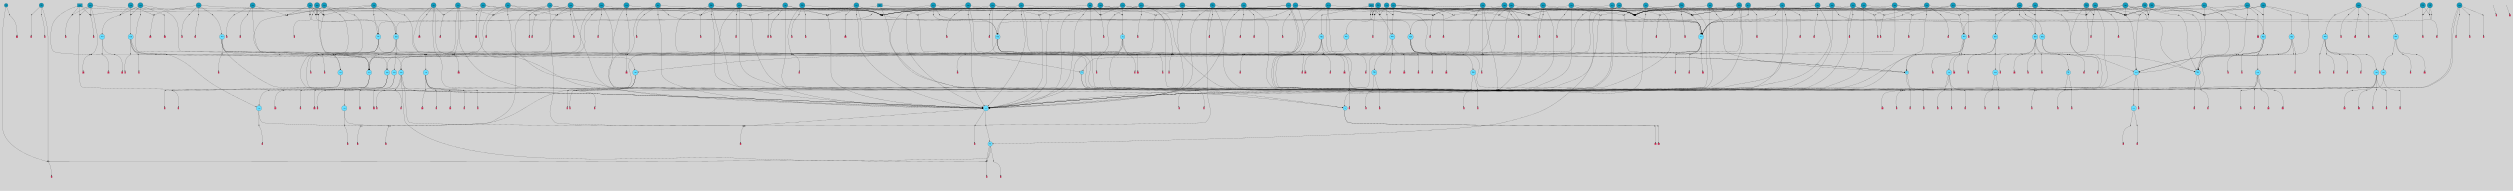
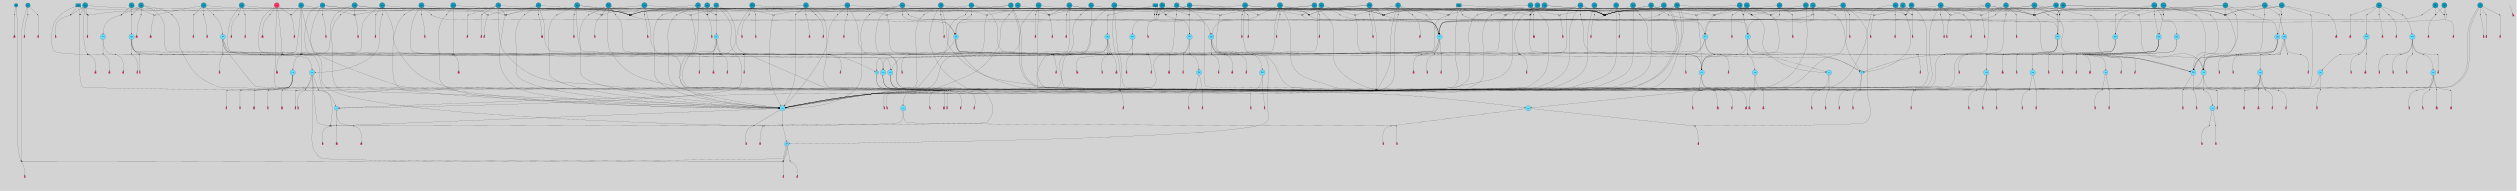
node "T780": shape box -> circle
node "T697": shape circle -> box
node "T912": fillcolor #1199bb -> #ff3366
node "T922": added
